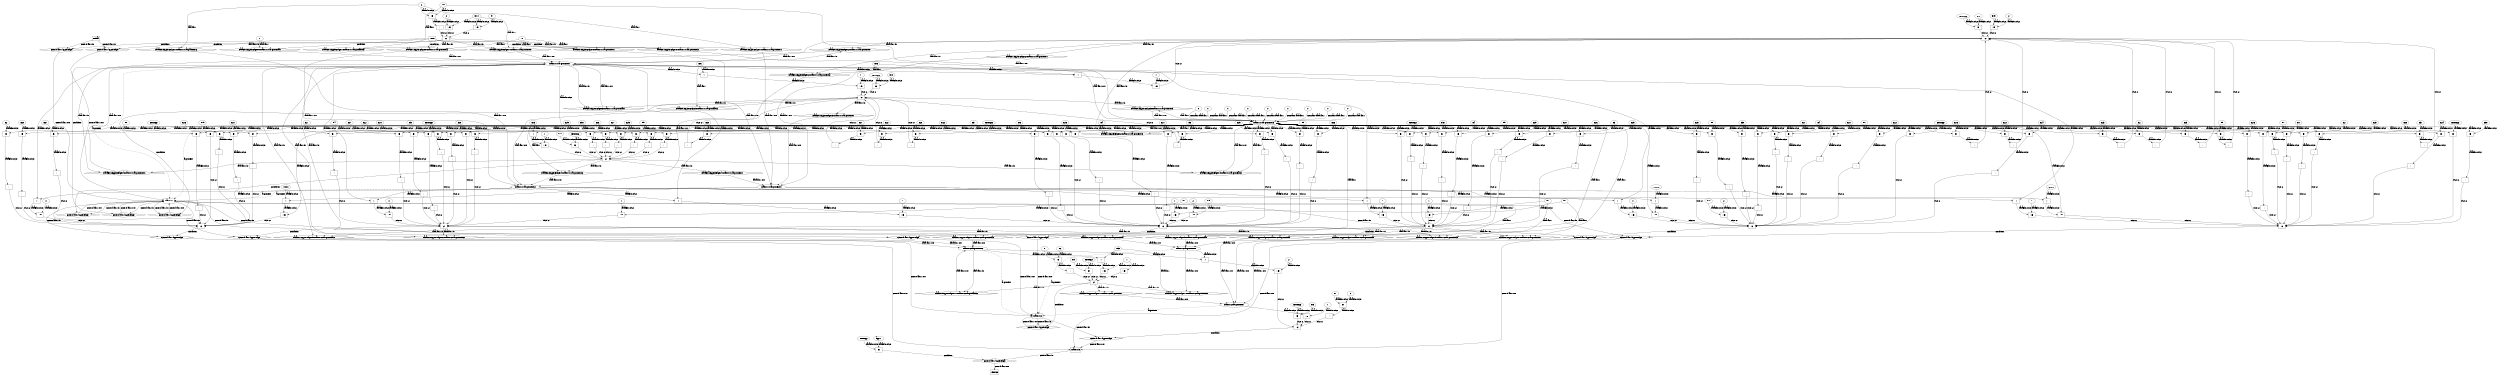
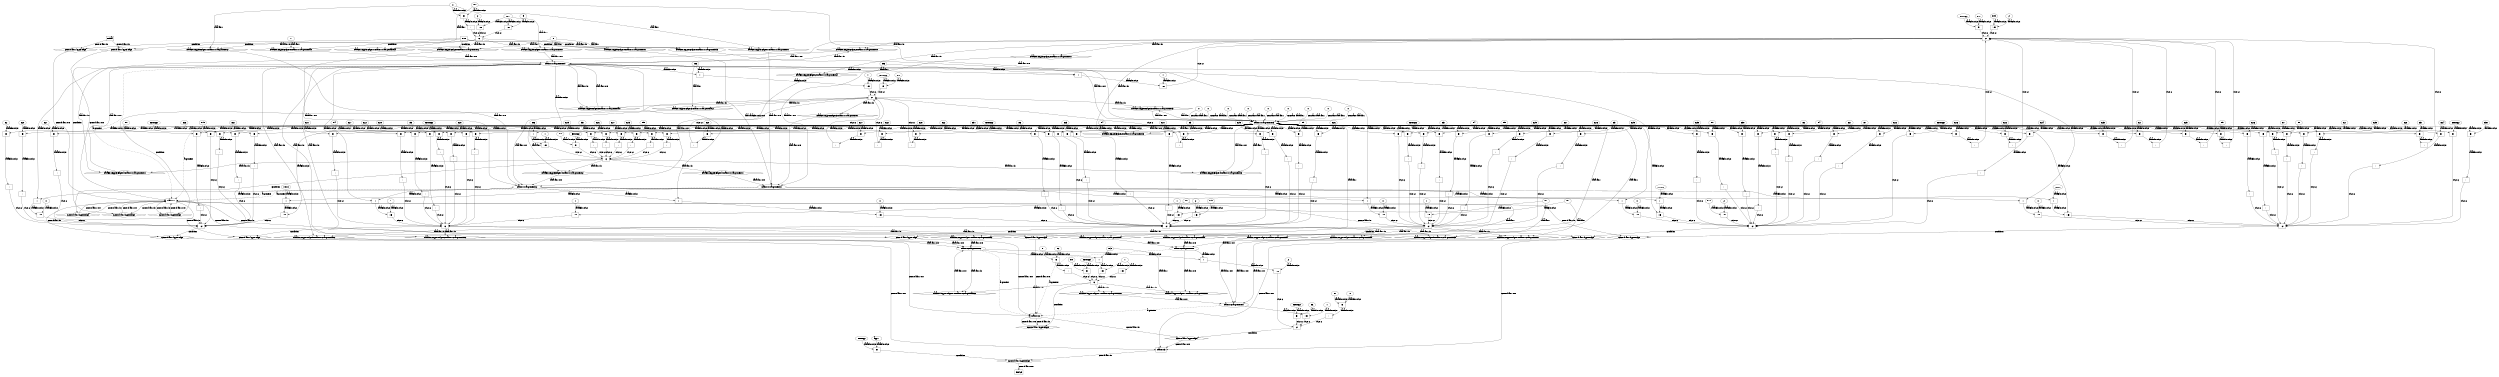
node "DataFowHyperEdge_0_main_1_1_argument_3": shape diamond -> ellipse
edge "DataFowHyperEdge_0_main_1_1_argument_1" -> "main_1_1_argument_1": label "data flow out" -> "data dataFlowAST out"
